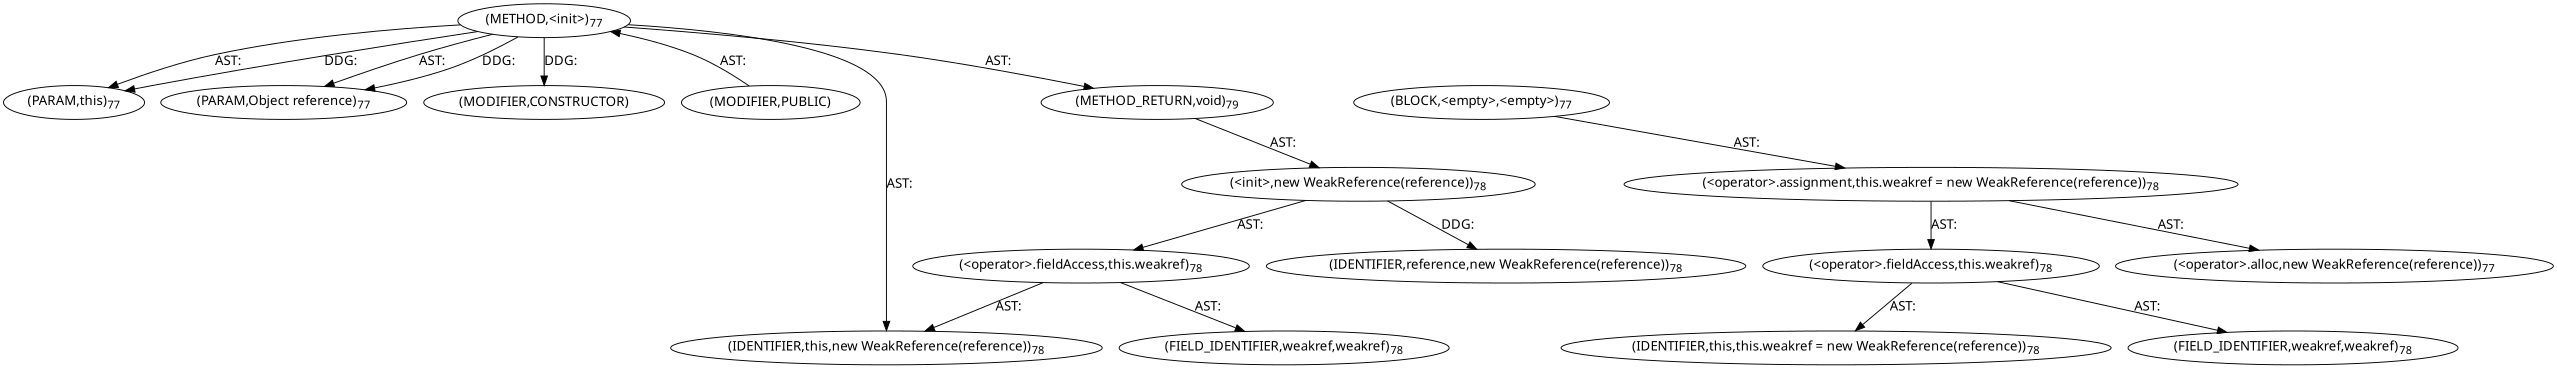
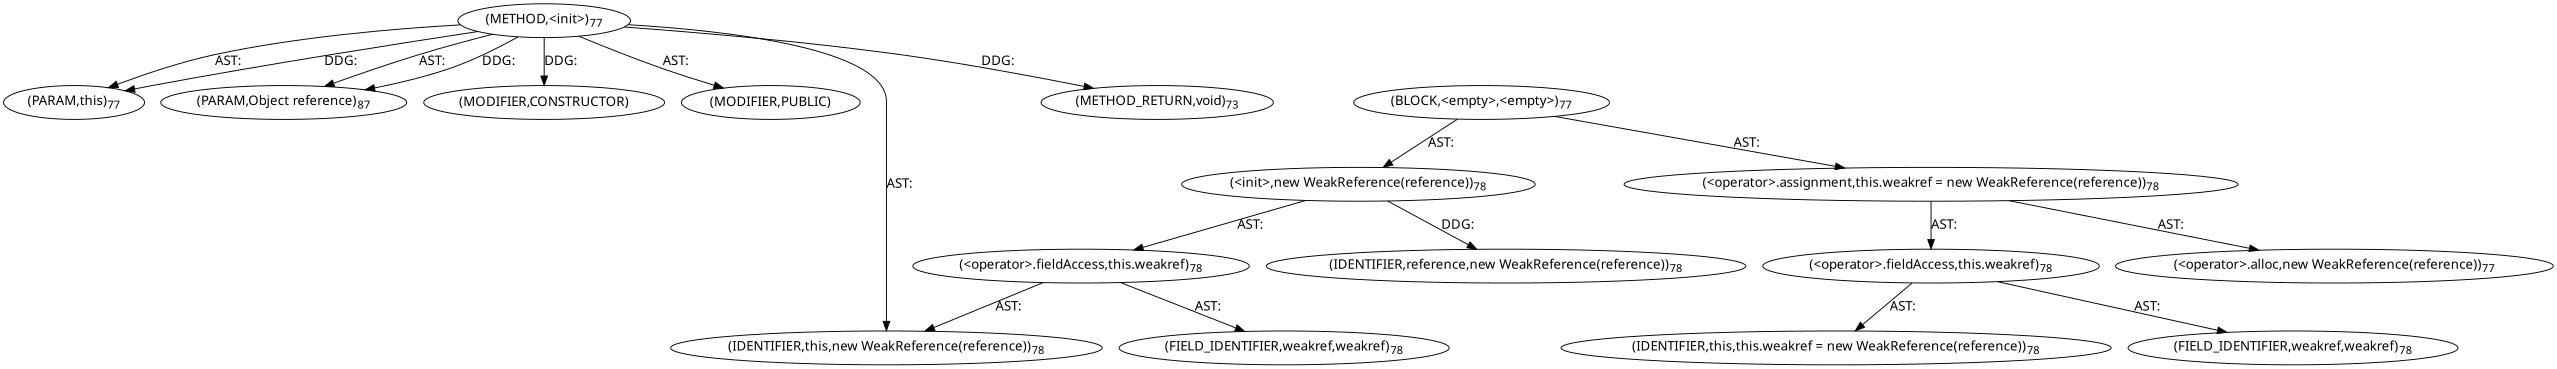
edge "(MODIFIER,PUBLIC)" -> "(METHOD,<init>)": reversed
edge "(METHOD,<init>)" -> "(METHOD_RETURN,void)": label "AST: " -> "DDG: "
node "(PARAM,Object reference)": text "77" -> "87"
node "(METHOD_RETURN,void)": text "79" -> "73"
edge "(METHOD_RETURN,void)" -> "(<init>,new WeakReference(reference))": now "(BLOCK,<empty>,<empty>)" -> "(<init>,new WeakReference(reference))"
